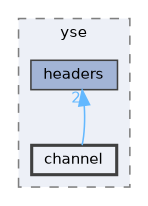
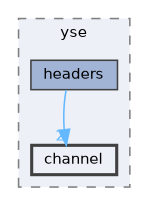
edge "channel" -> "headers": reversed
